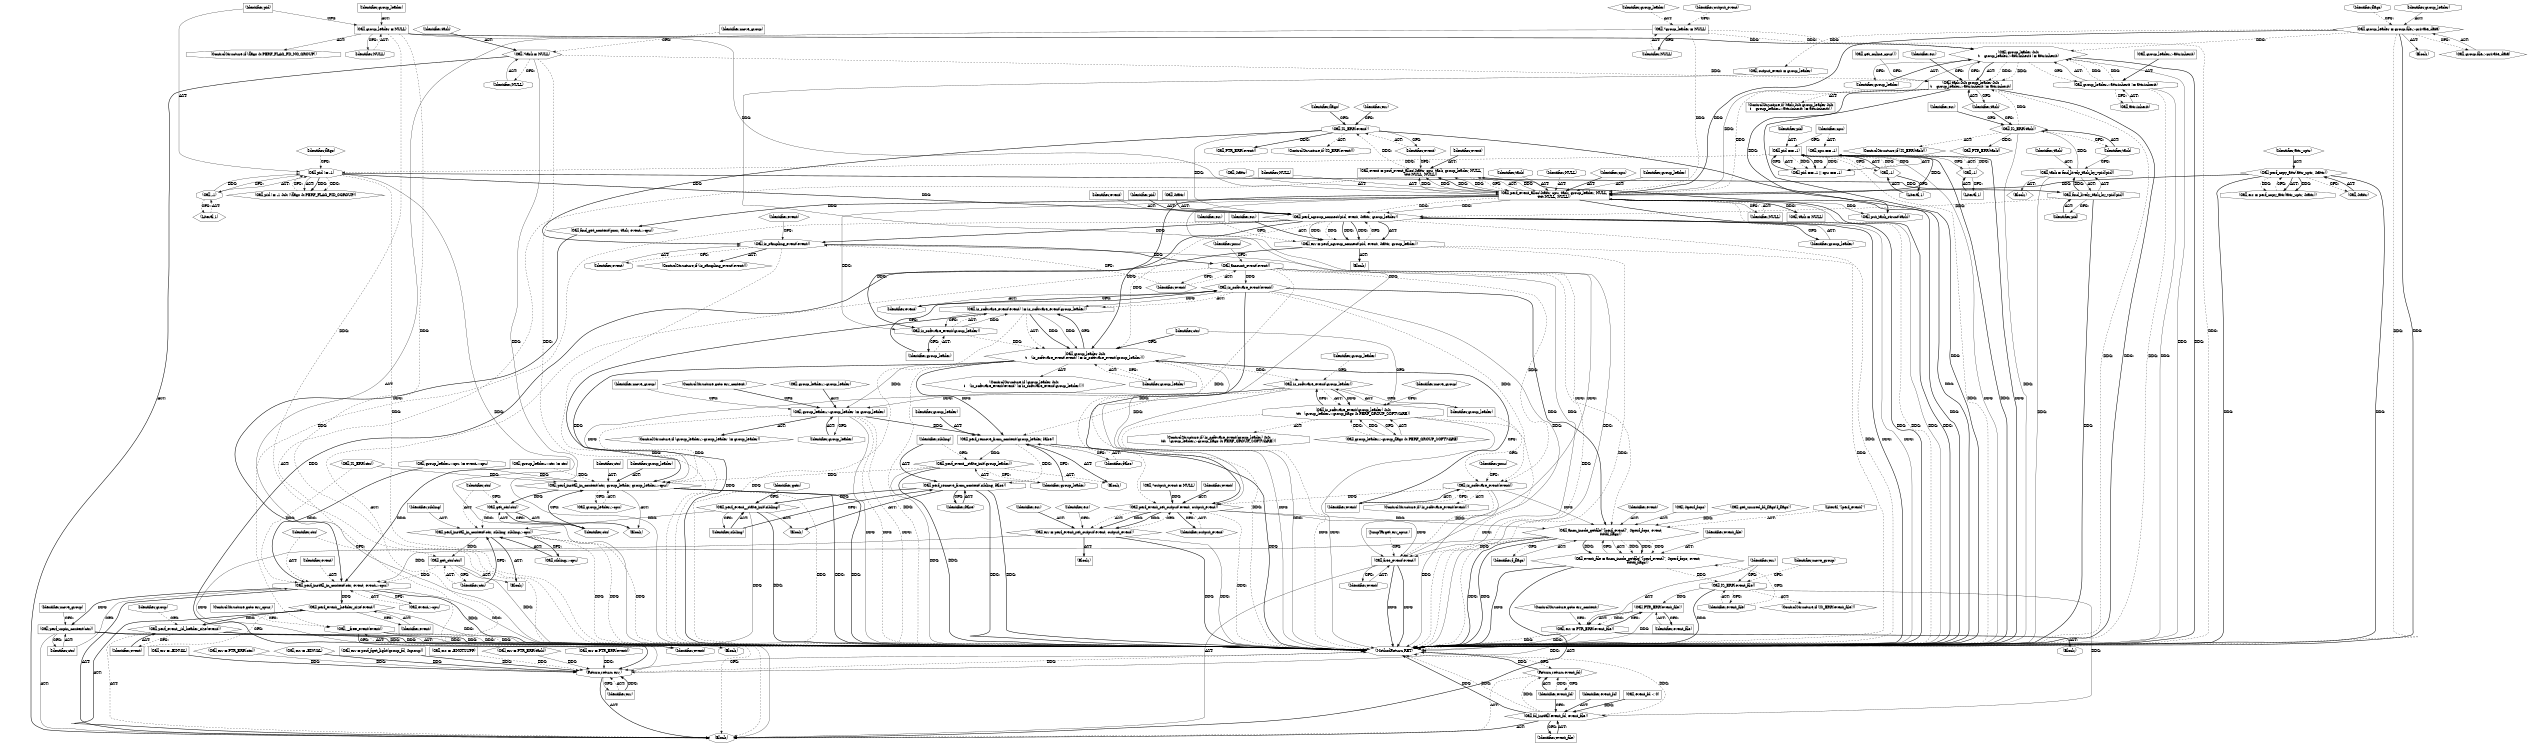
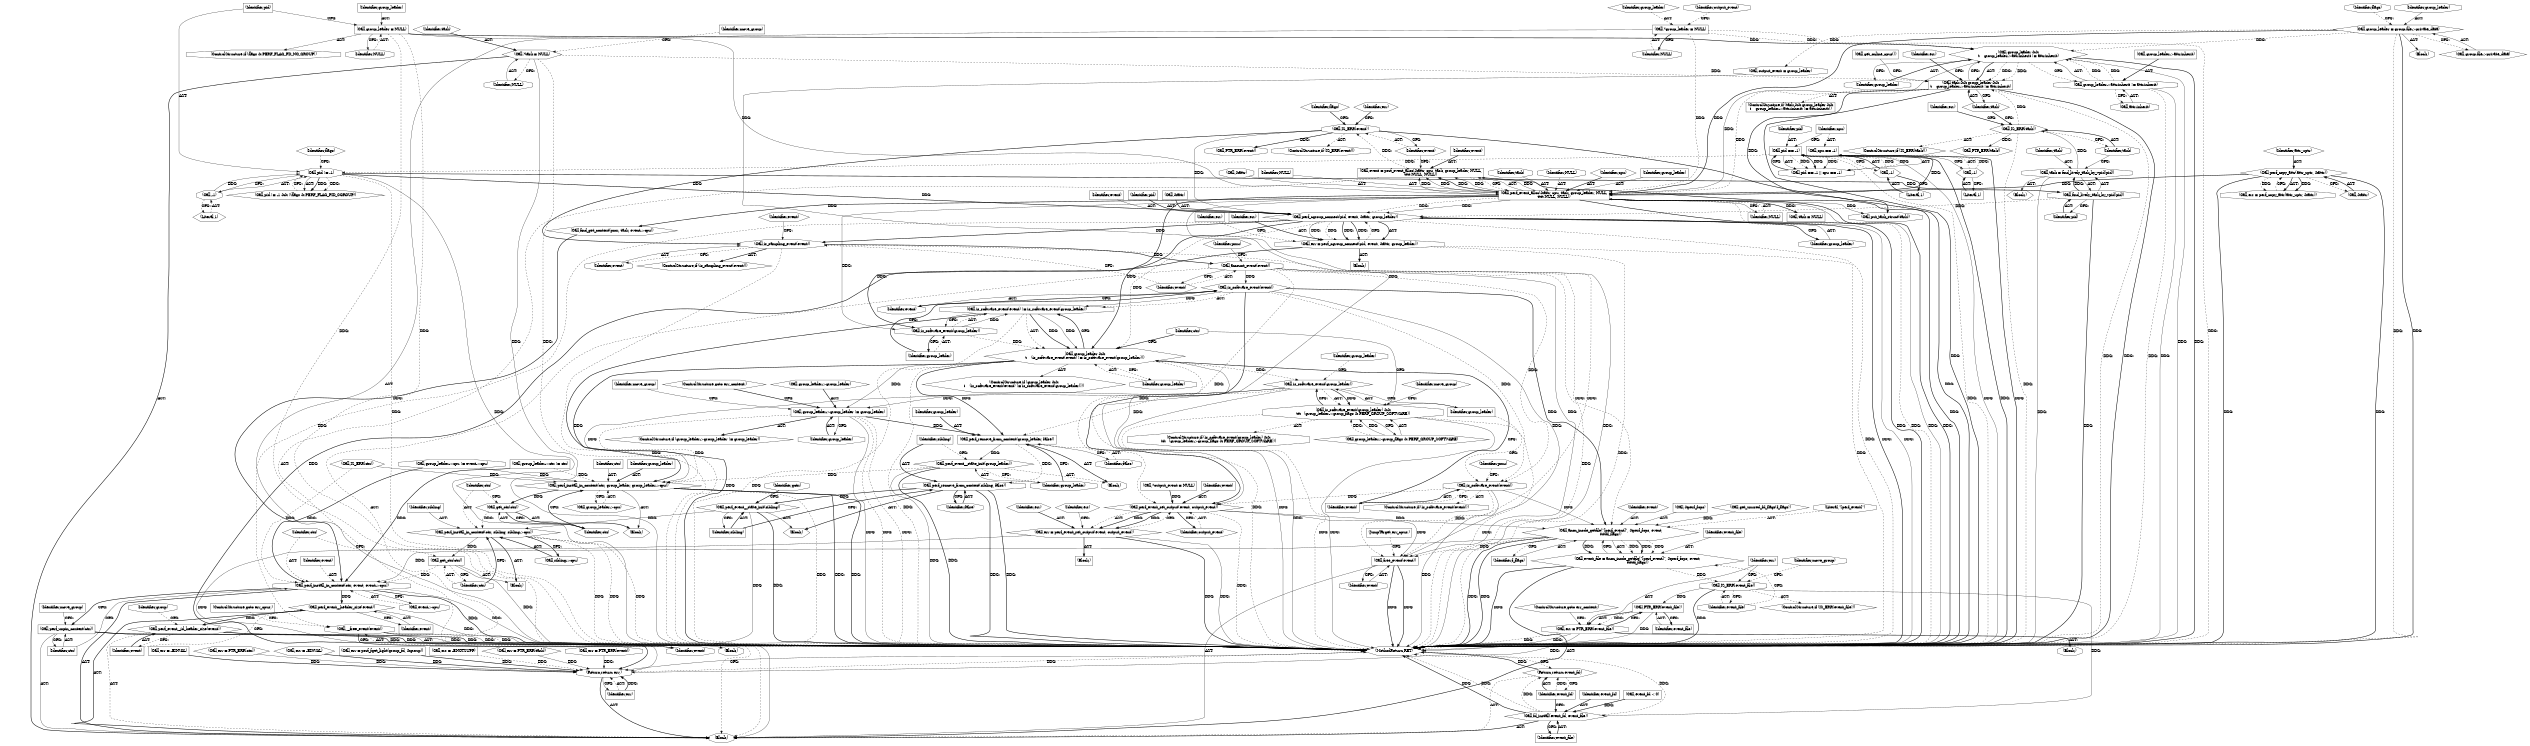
edge "(Call,is_sampling_event(event))" -> "(Call,free_event(event))": style solid -> dashed
edge "(Call,perf_remove_from_context(group_leader, false))" -> "(MethodReturn,RET)": removed, label "DDG:"
edge "(Call,perf_install_in_context(ctx, event, event->cpu))" -> "(Call,perf_unpin_context(ctx))": label "DDG: " -> "CFG: "
edge "(Call,IS_ERR(task))" -> "(MethodReturn,RET)": style solid -> dashed
